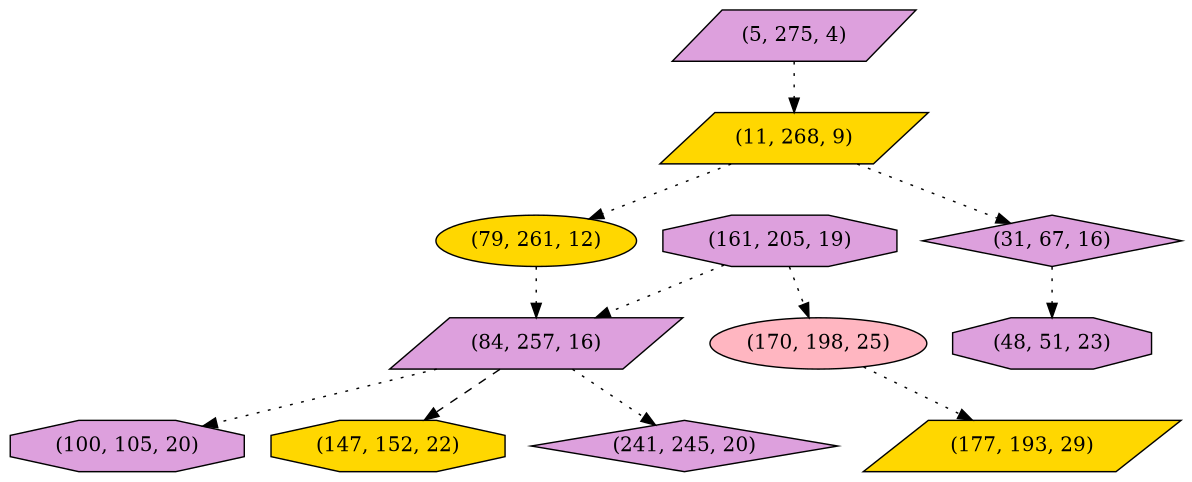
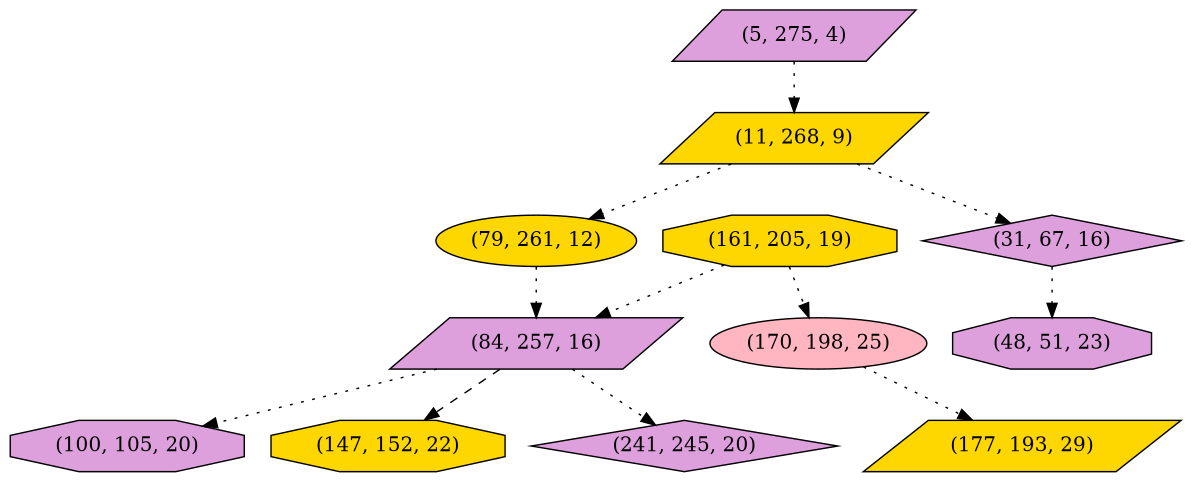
node "(161, 205, 19)": fillcolor plum -> gold
